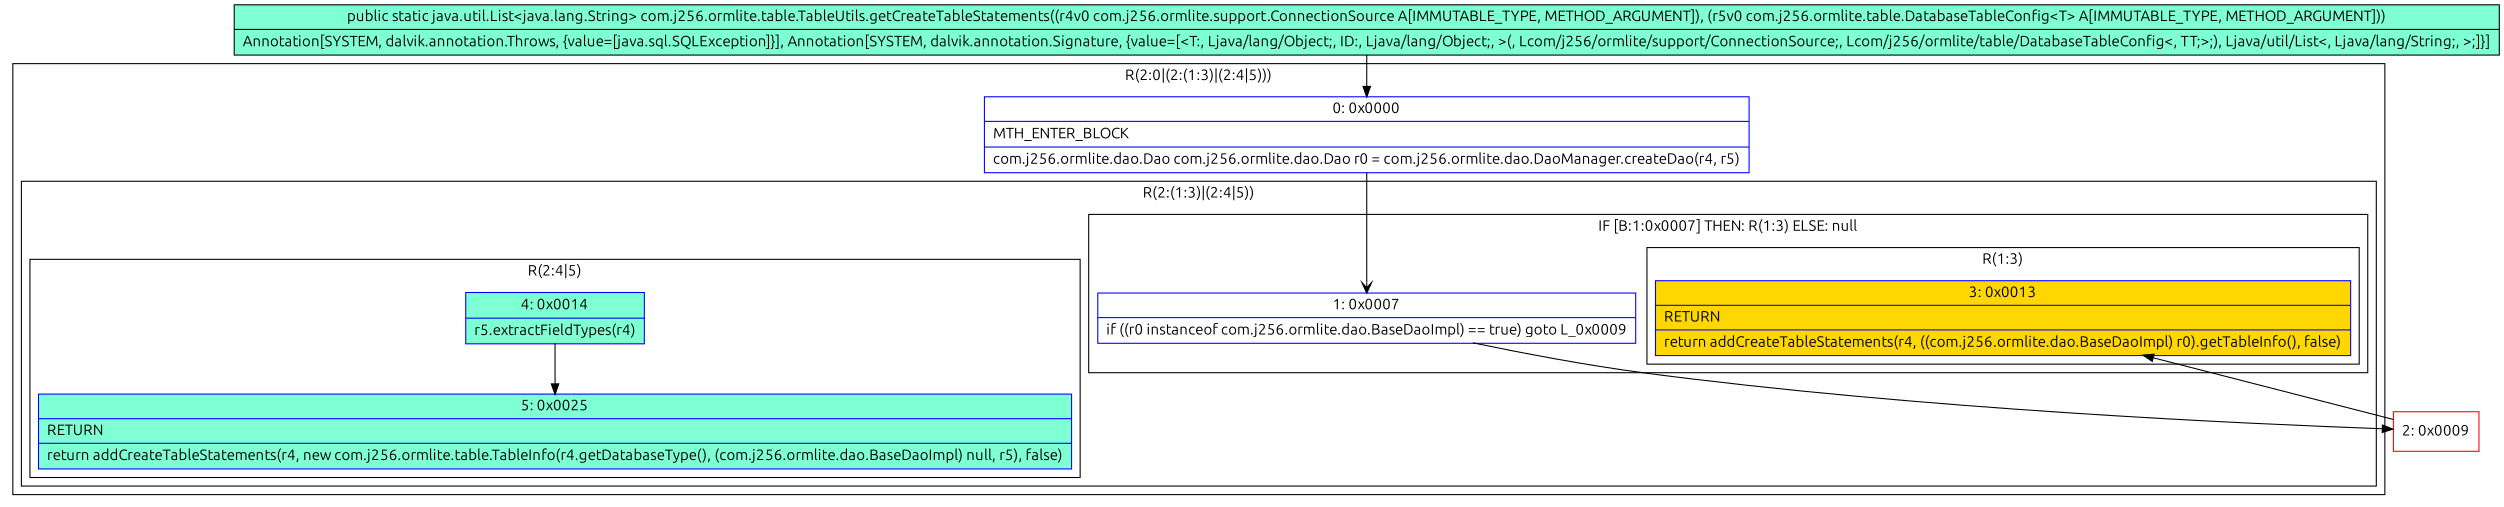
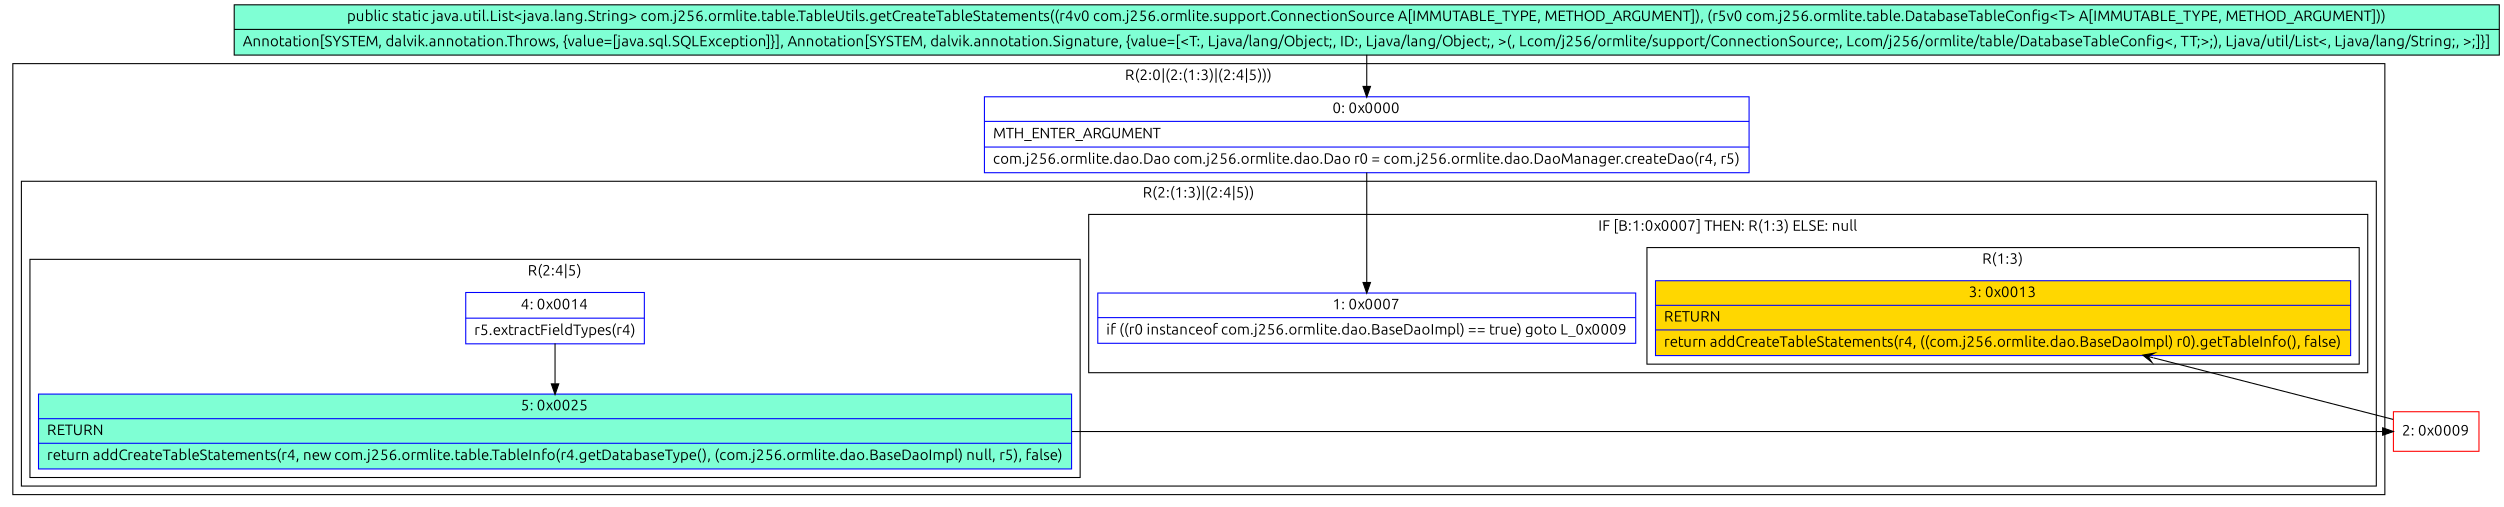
node "0: 0x0000": text "MTH_ENTER_BLOCK" -> "MTH_ENTER_ARGUMENT"
edge "0: 0x0000" -> "1: 0x0007": arrowhead vee -> normal
node "4: 0x0014": fillcolor aquamarine -> white
edge "2: 0x0009" -> "3: 0x0013": arrowhead normal -> vee
edge "1: 0x0007" -> "2: 0x0009": now "5: 0x0025" -> "2: 0x0009"
